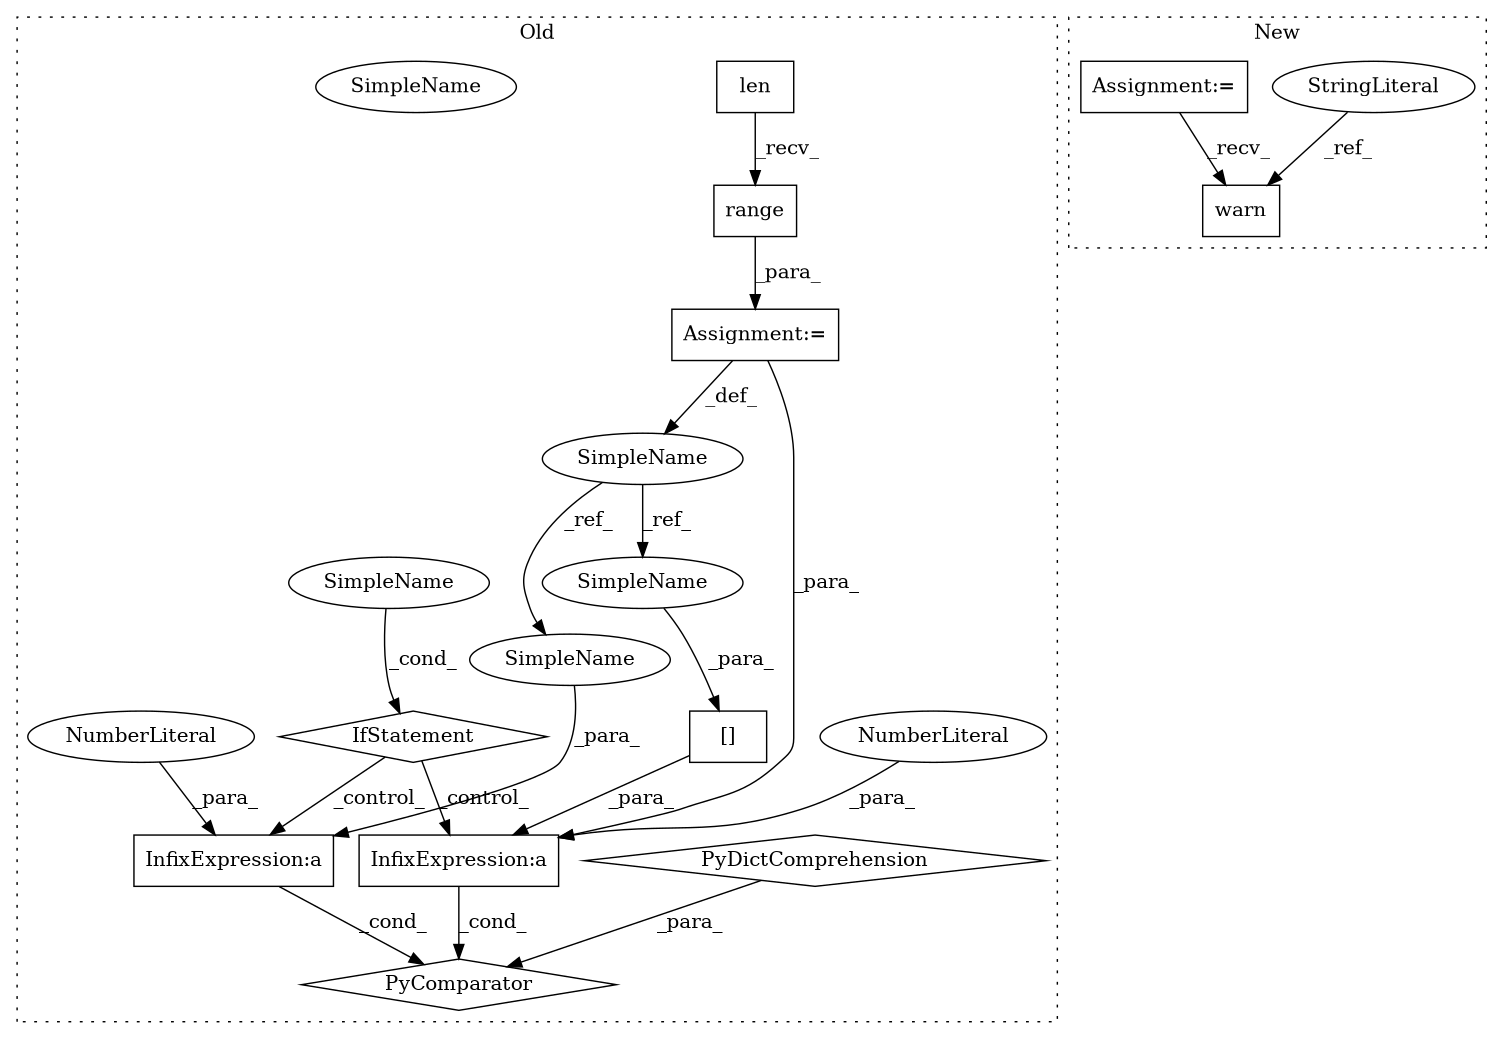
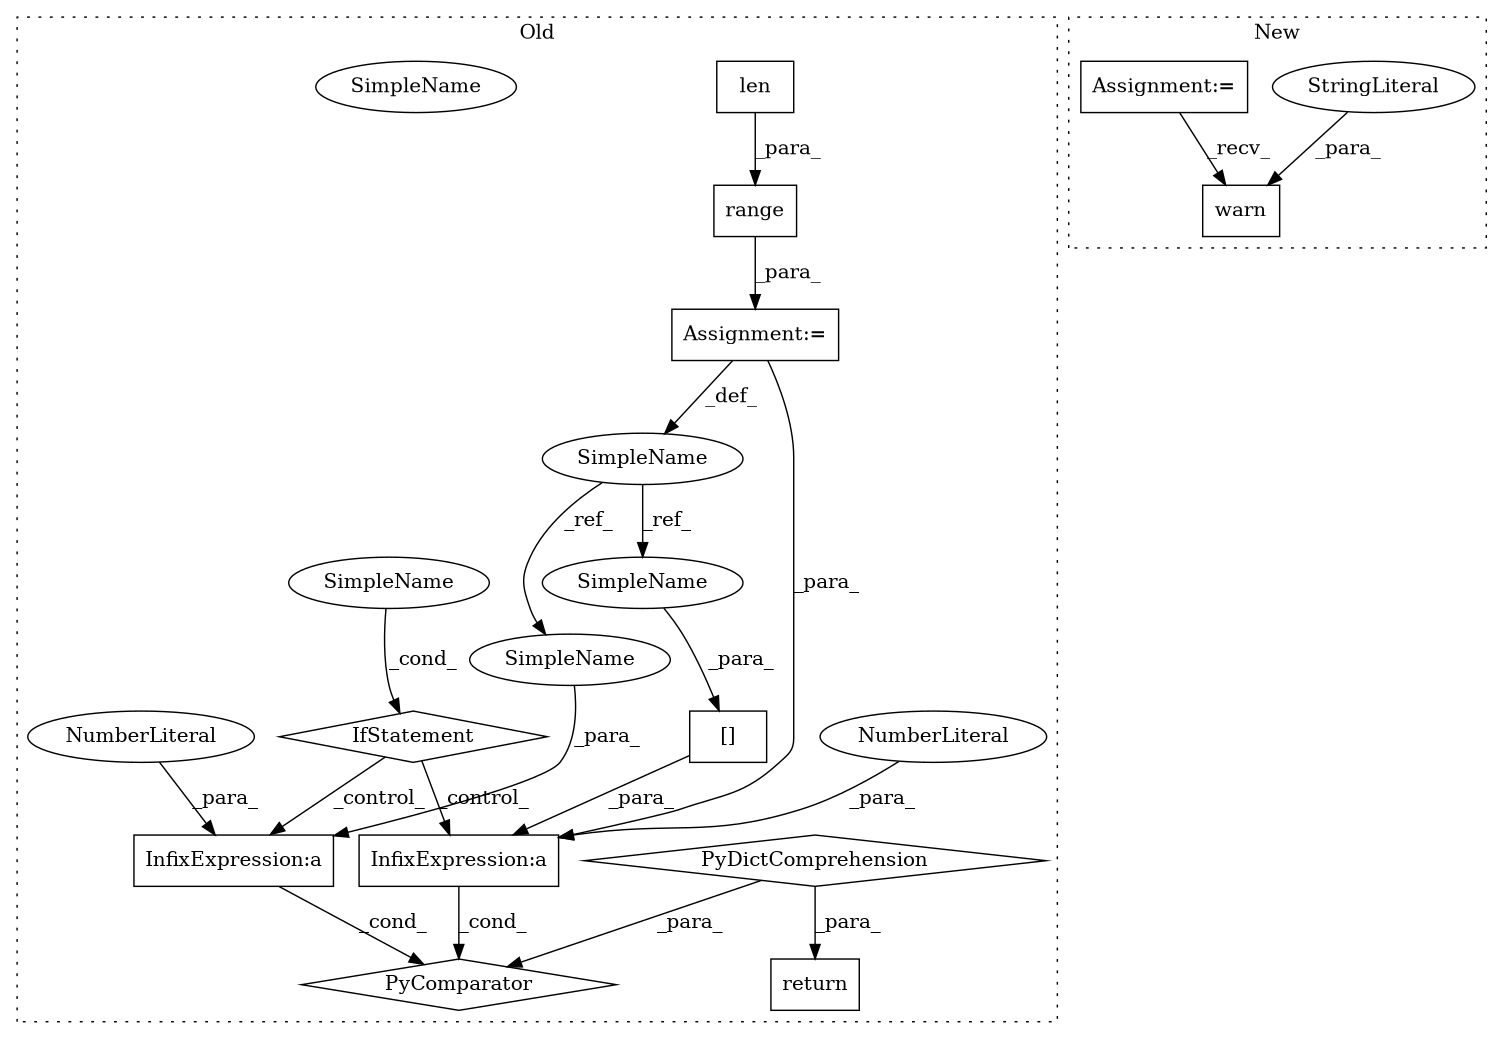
edge "len" -> "range": label "_recv_" -> "_para_"
edge "StringLiteral" -> "warn": label "_ref_" -> "_para_"
node "return": added
